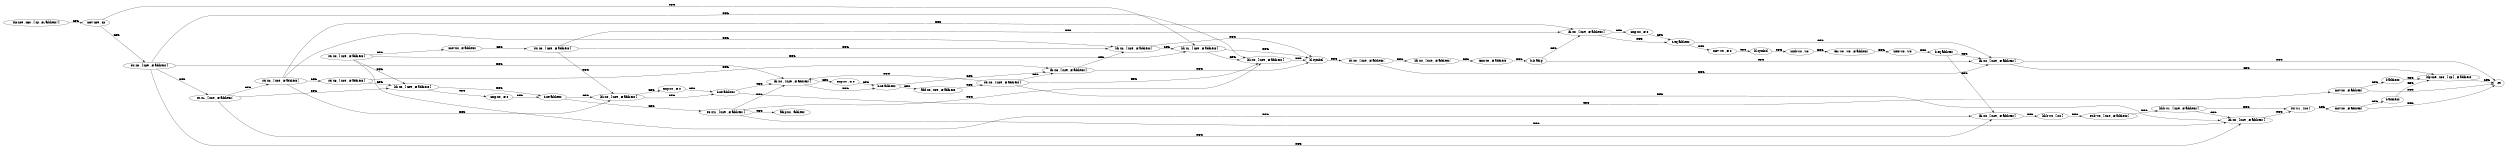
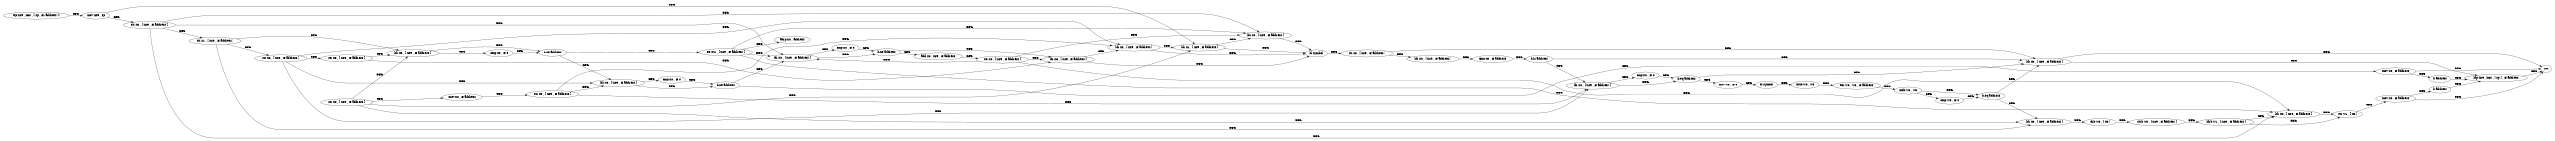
node "b.ls adrp": label "b.ls adrp" -> "b.ls address"
node "cmp w0 , # 0": added
